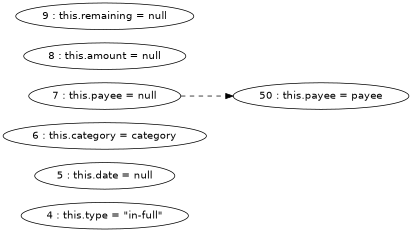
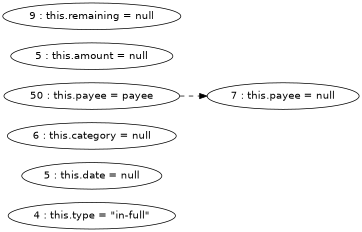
node "8 : this.amount = null": label "8 : this.amount = null" -> "5 : this.amount = null"
edge "7 : this.payee = null" -> "50 : this.payee = payee": reversed
node "6 : this.category = category": label "6 : this.category = category" -> "6 : this.category = null"
